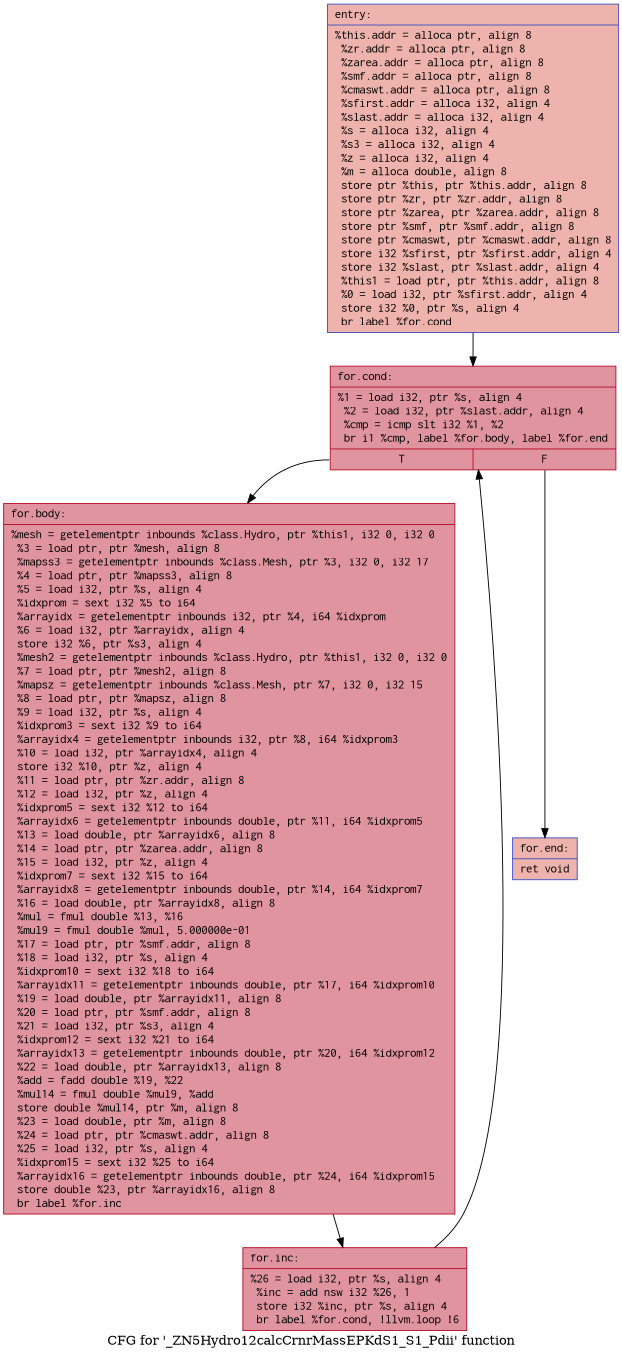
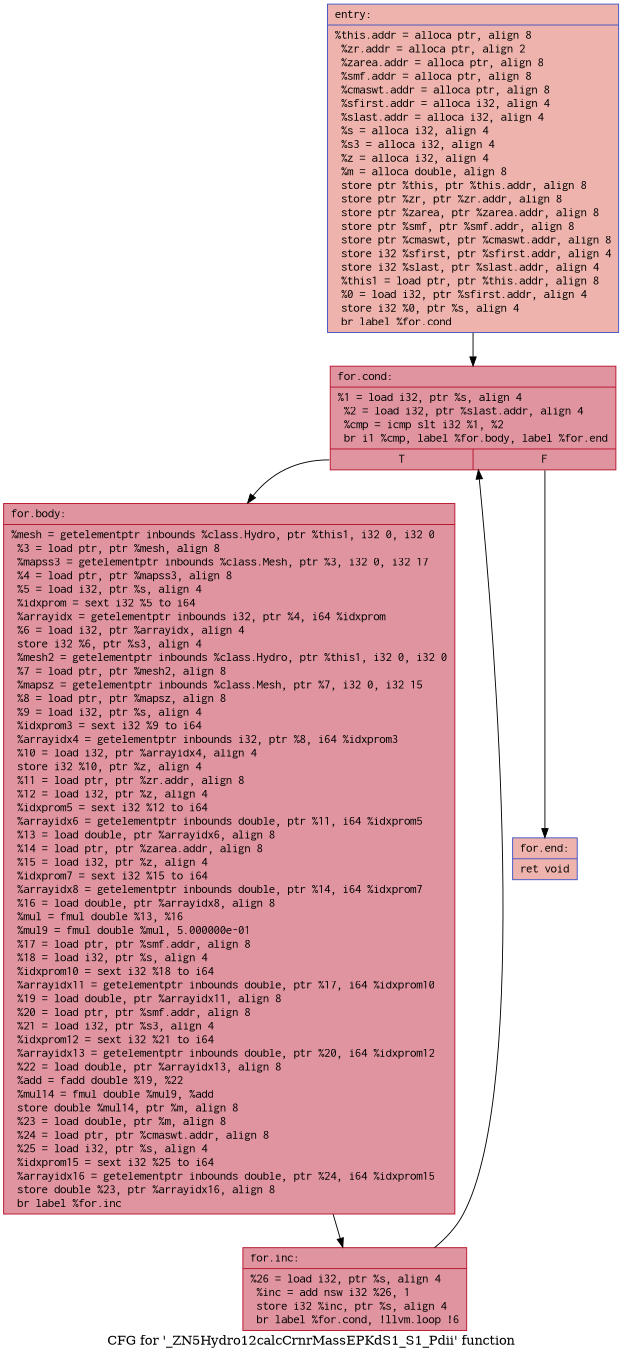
node "entry:": text "%zr.addr = alloca ptr, align 8" -> "%zr.addr = alloca ptr, align 2"
